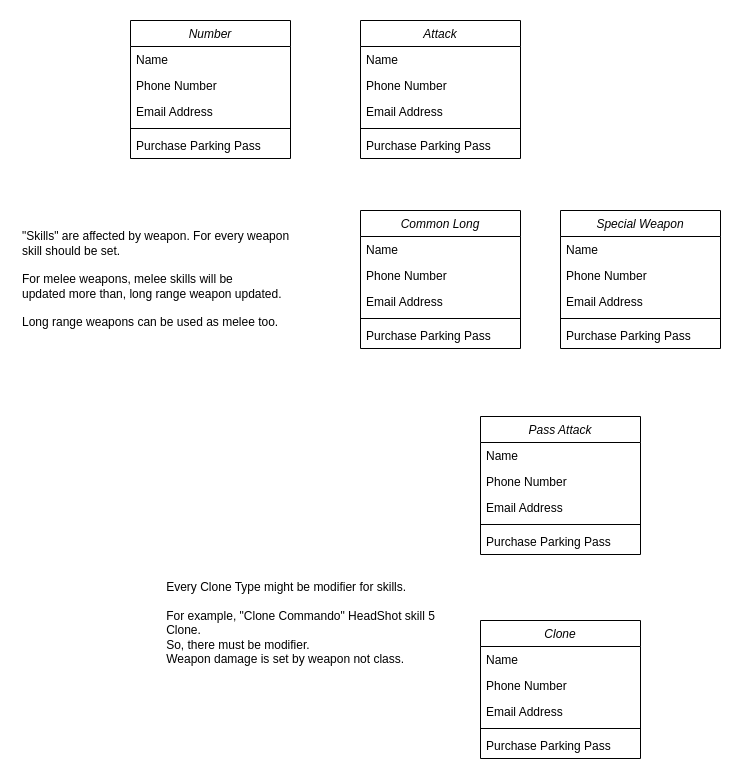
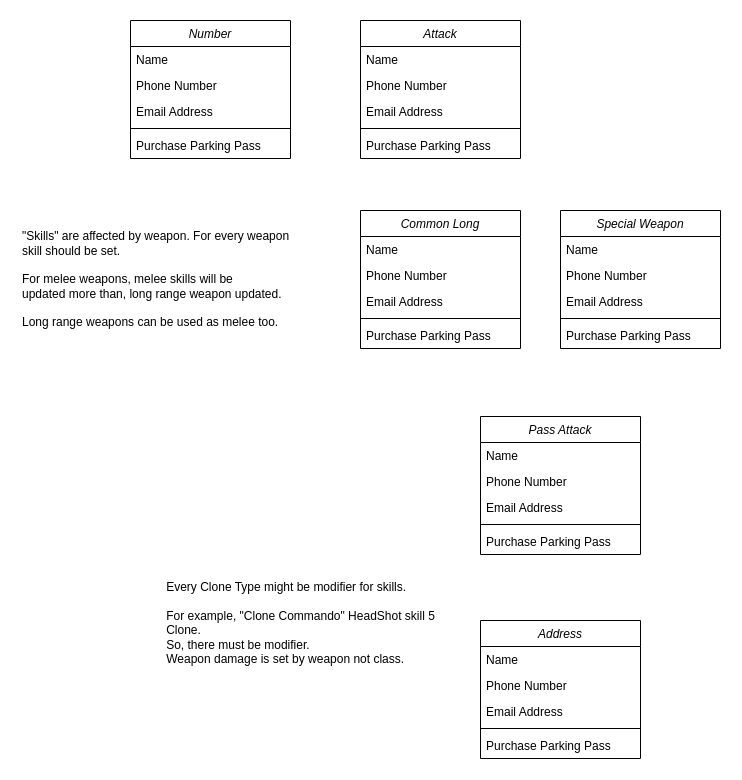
node "Clone": label "Clone" -> "Address"
